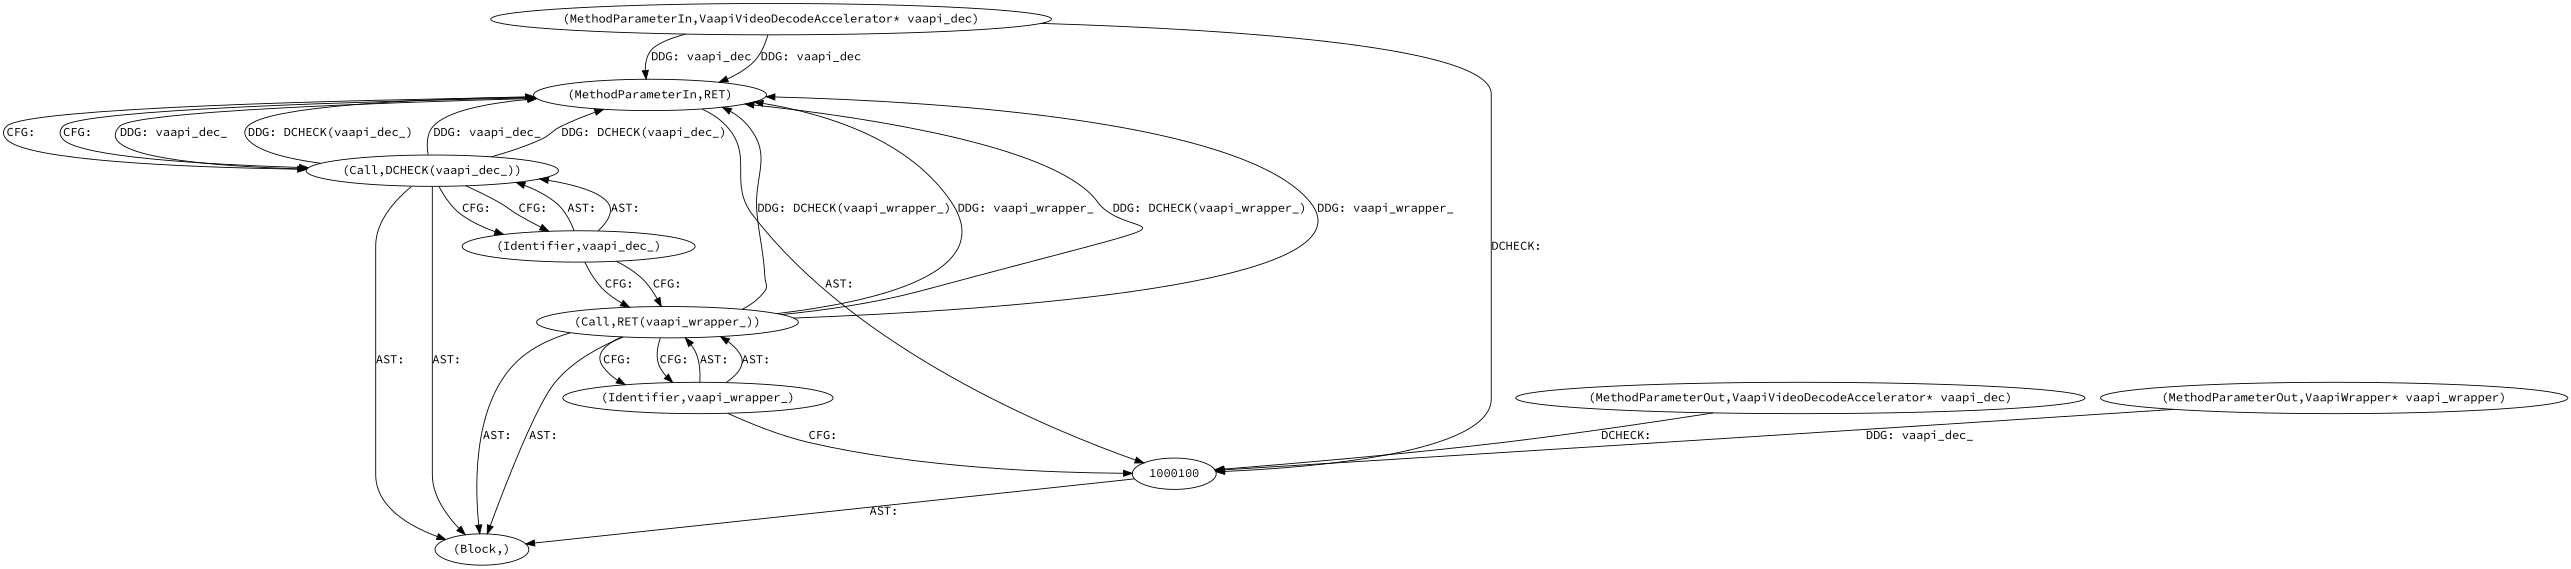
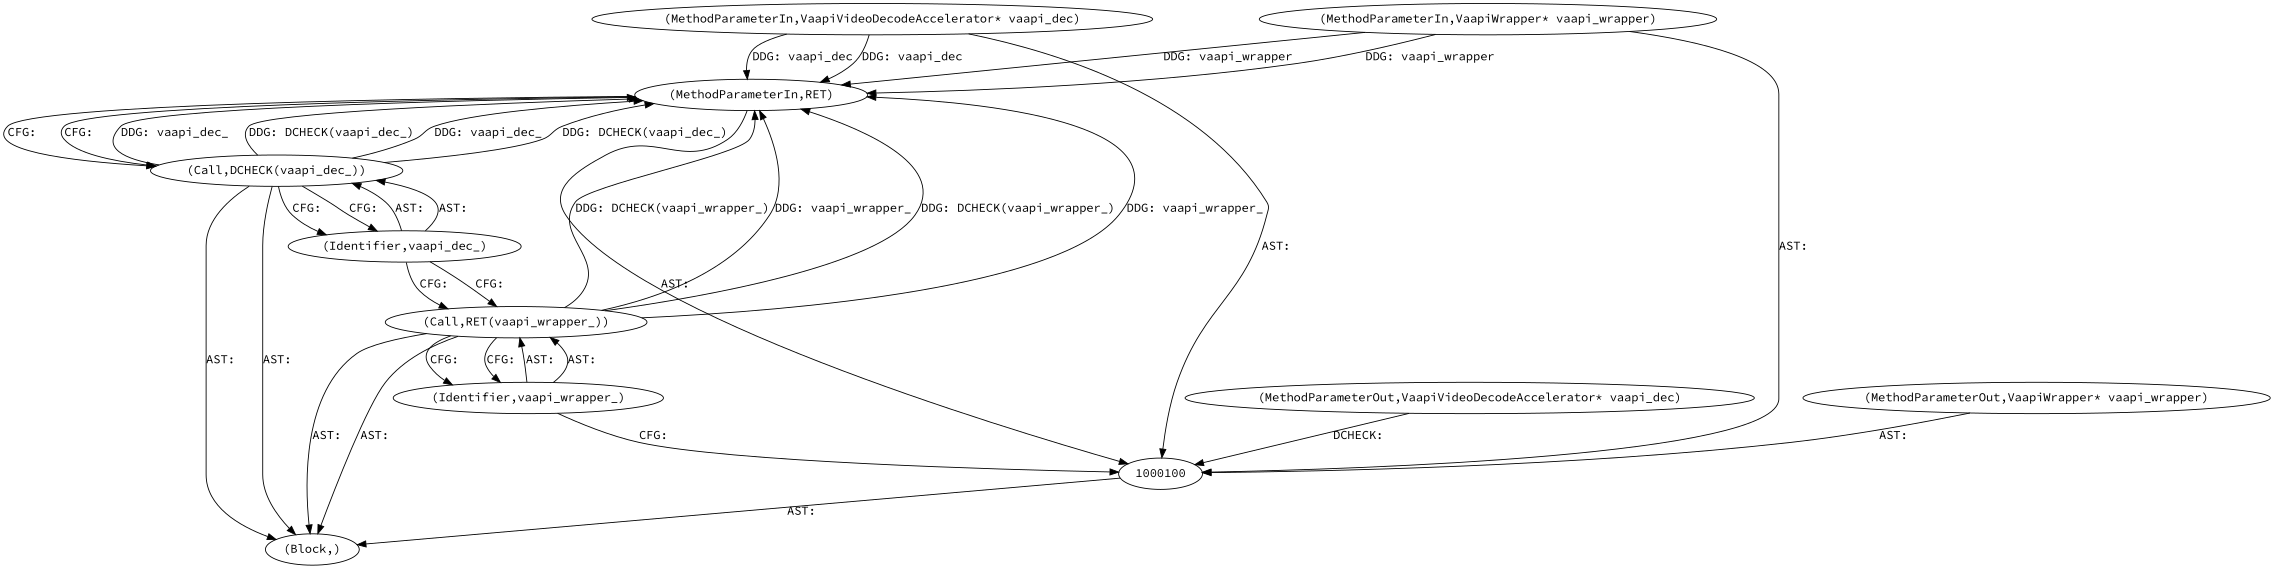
node "(MethodParameterIn,VaapiWrapper* vaapi_wrapper)": added
edge "(MethodParameterIn,VaapiVideoDecodeAccelerator* vaapi_dec)" -> "1000100": label "DCHECK: " -> "AST: "
edge "(MethodParameterOut,VaapiWrapper* vaapi_wrapper)" -> "1000100": label "DDG: vaapi_dec_" -> "AST: "
